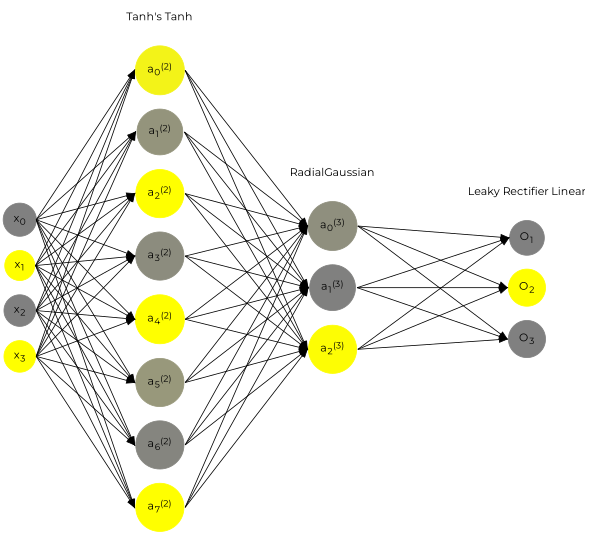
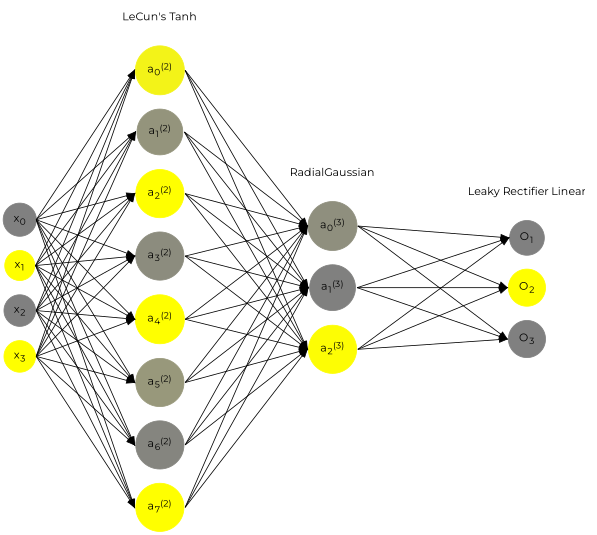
node "Tanh's Tanh": label "Tanh's Tanh" -> "LeCun's Tanh"
